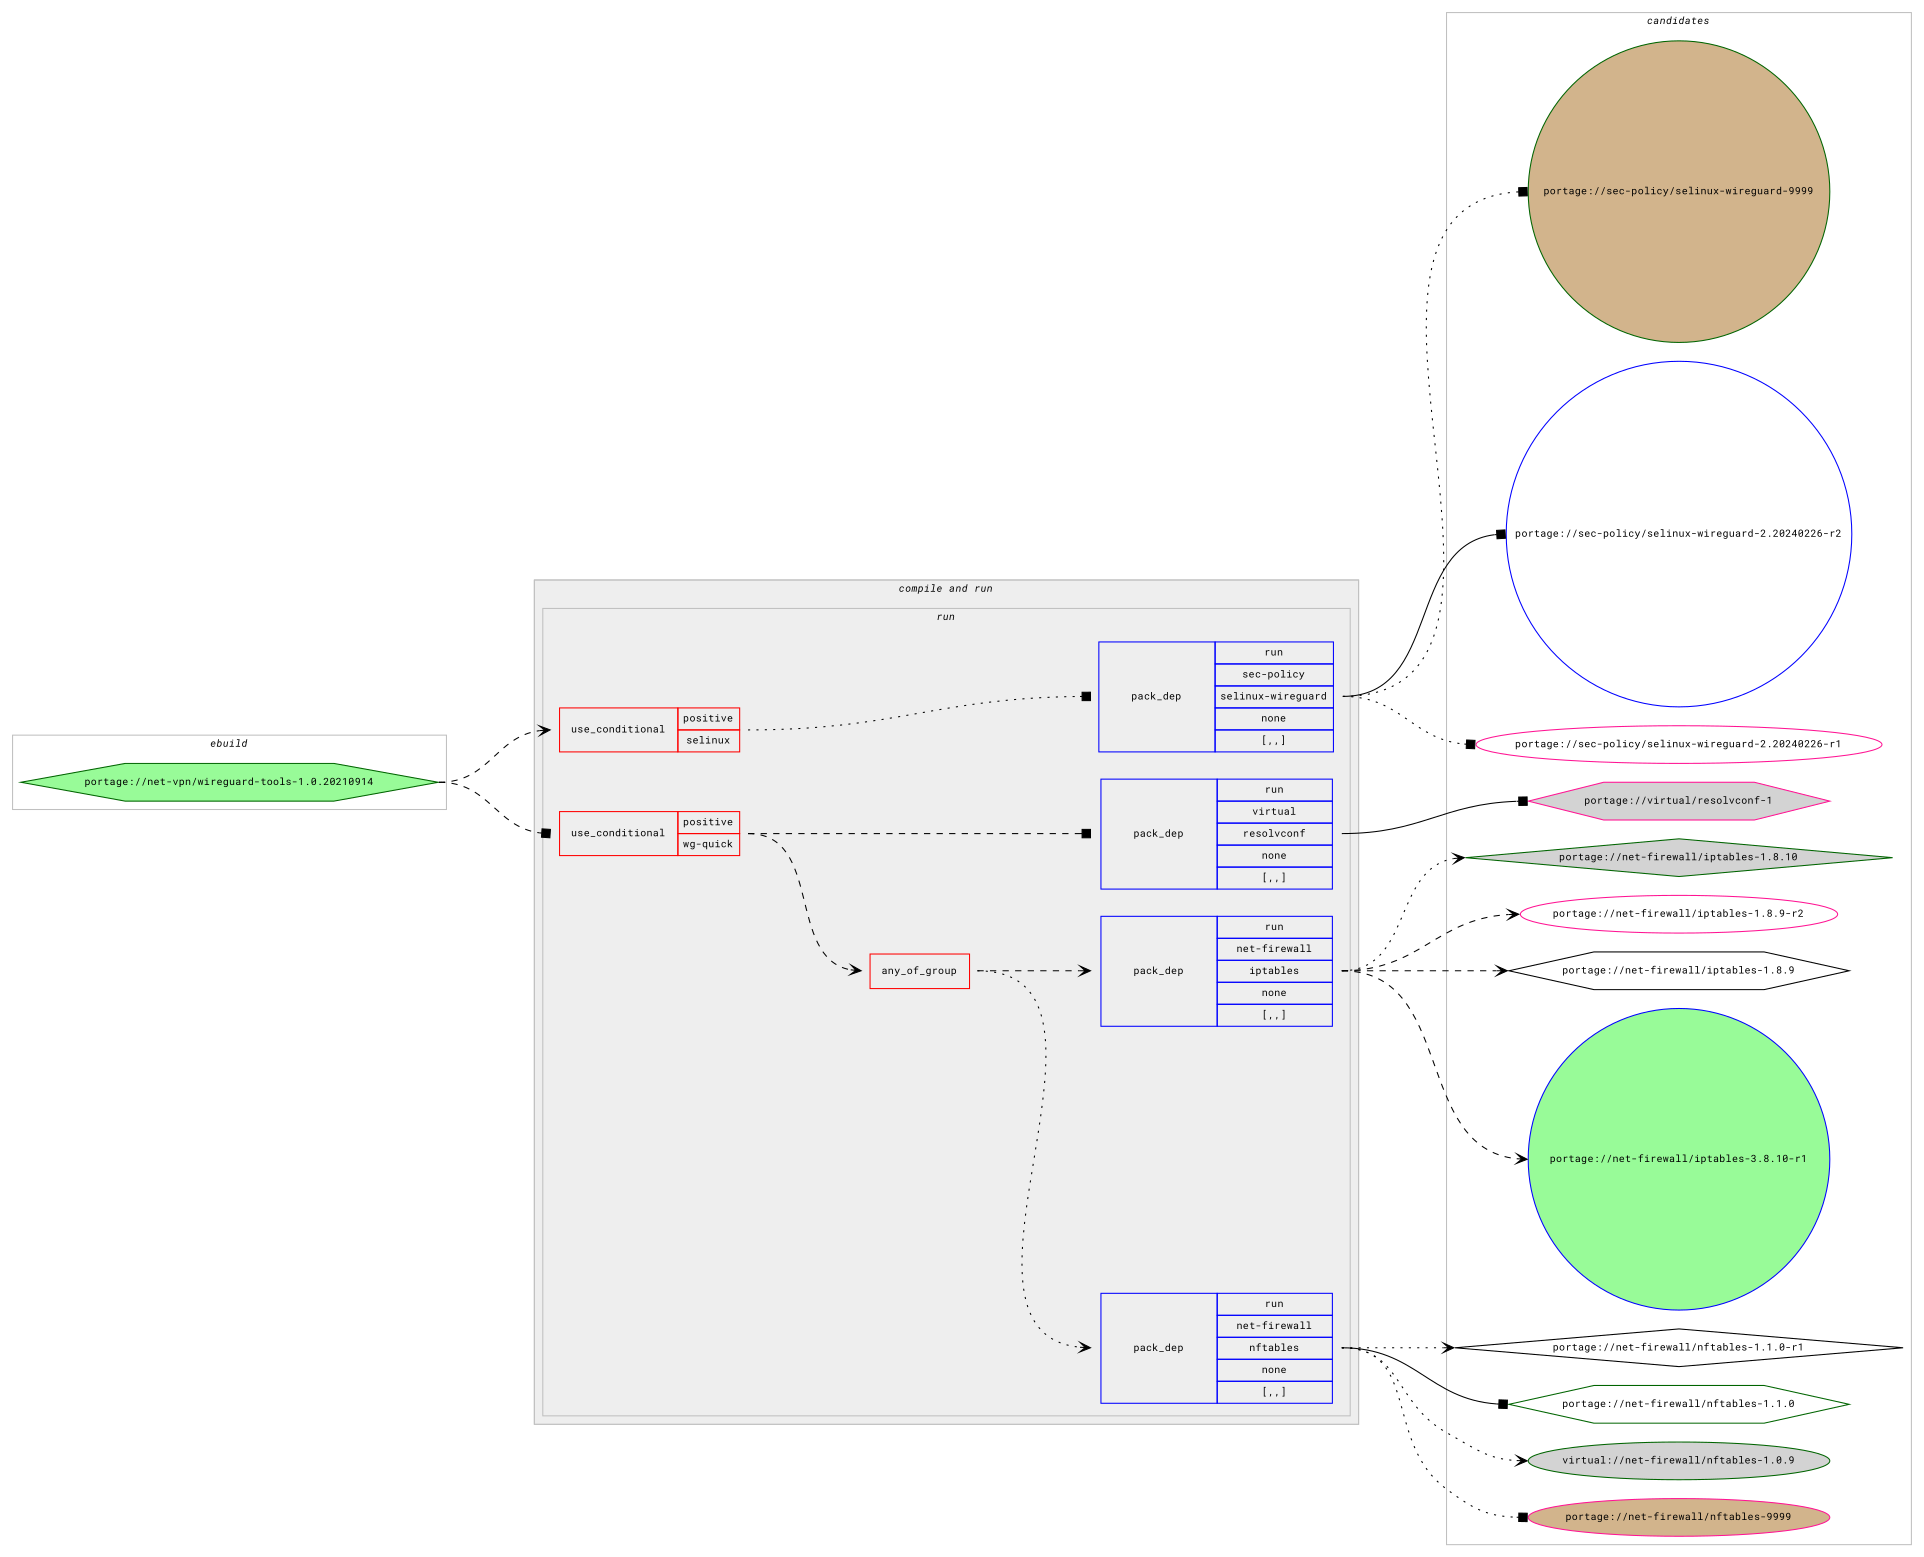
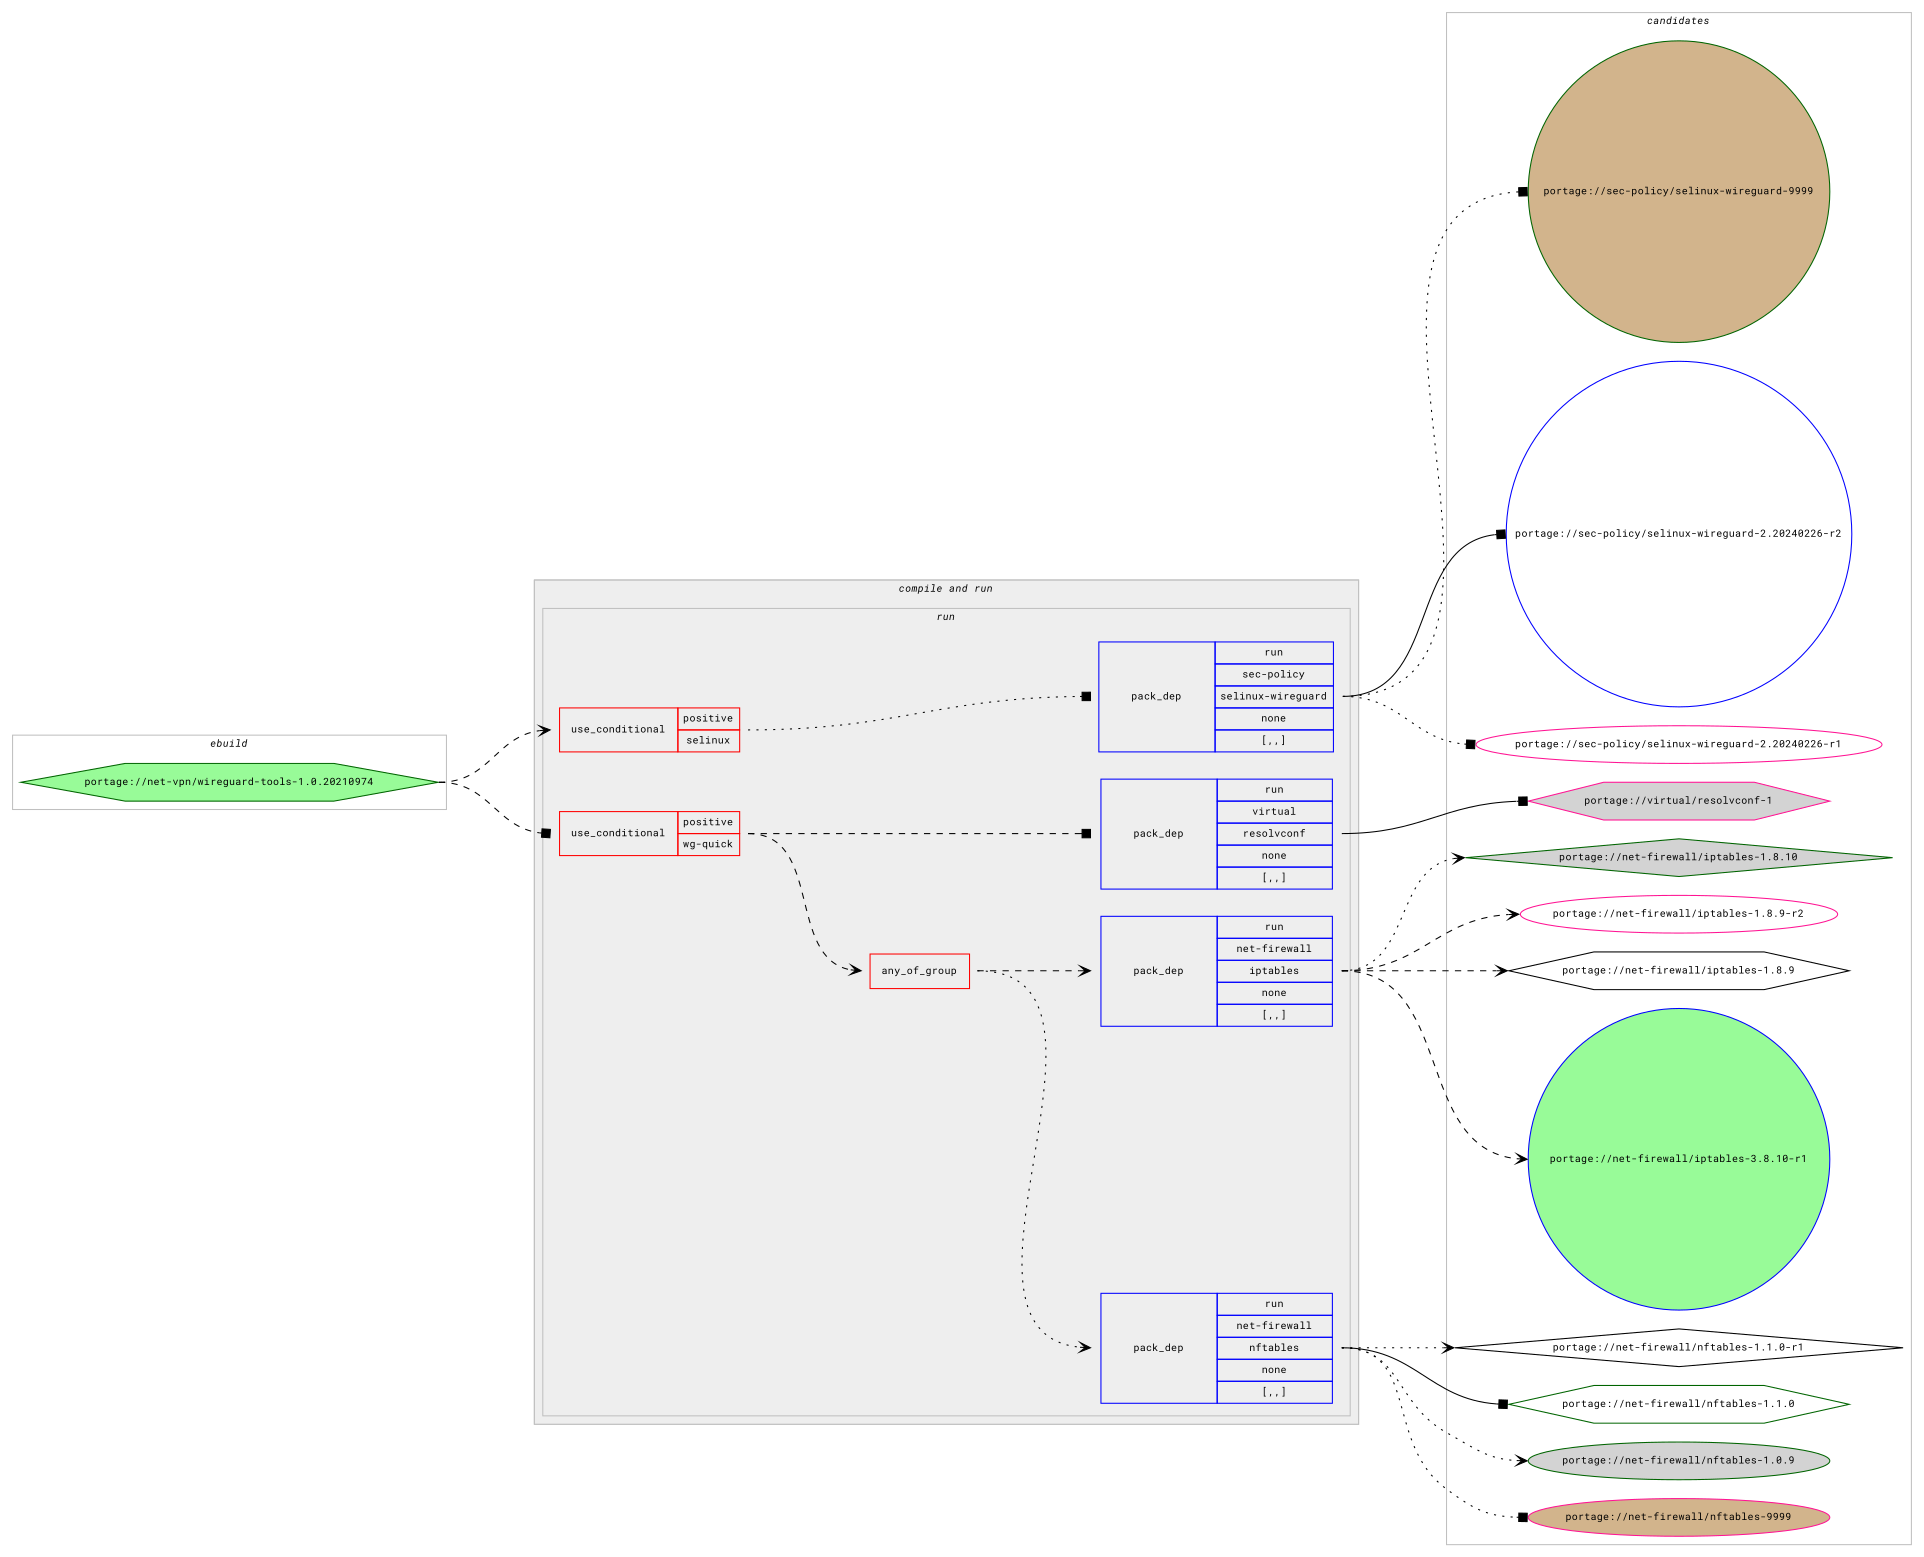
node "portage://net-vpn/wireguard-tools-1.0.20210914": label "portage://net-vpn/wireguard-tools-1.0.20210914" -> "portage://net-vpn/wireguard-tools-1.0.20210974"
node "virtual://net-firewall/nftables-1.0.9": label "virtual://net-firewall/nftables-1.0.9" -> "portage://net-firewall/nftables-1.0.9"
